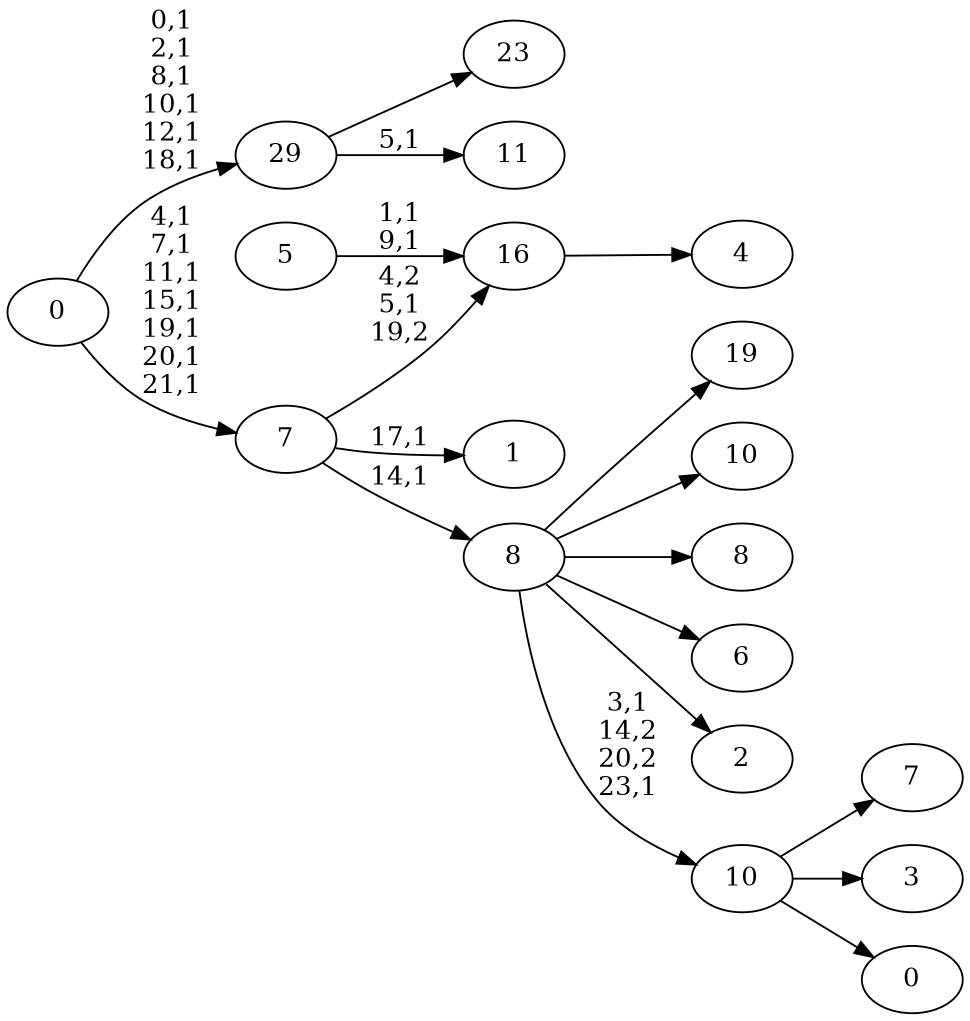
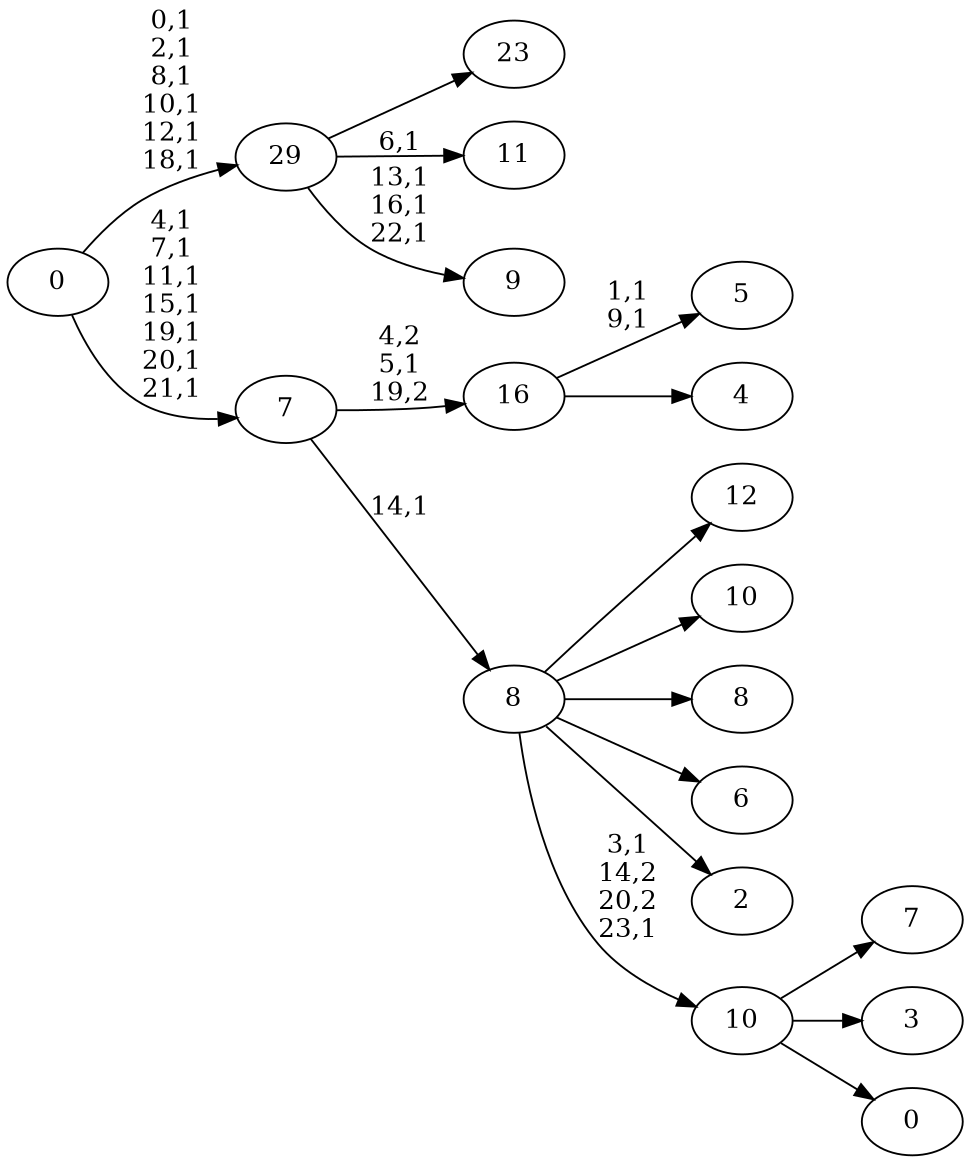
edge "29" -> "11": label "5,1" -> "6,1"
edge "5" -> "16": reversed
node "9": added
node "19": label "19" -> "12"
node "1": removed
